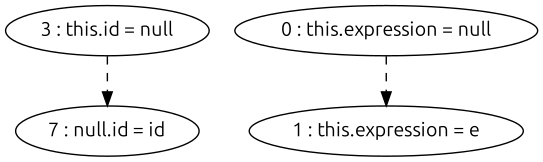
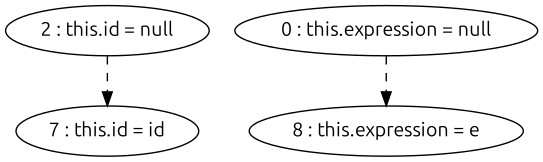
node "3 : this.id = null": label "3 : this.id = null" -> "2 : this.id = null"
node "7 : null.id = id": label "7 : null.id = id" -> "7 : this.id = id"
node "1 : this.expression = e": label "1 : this.expression = e" -> "8 : this.expression = e"
